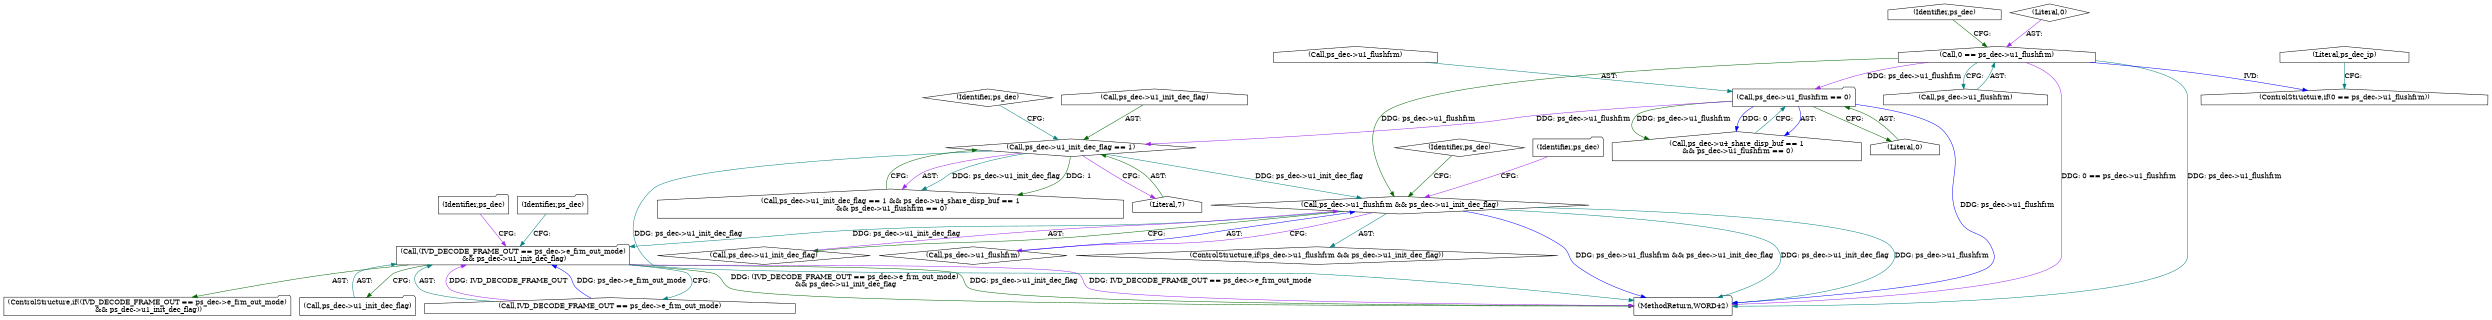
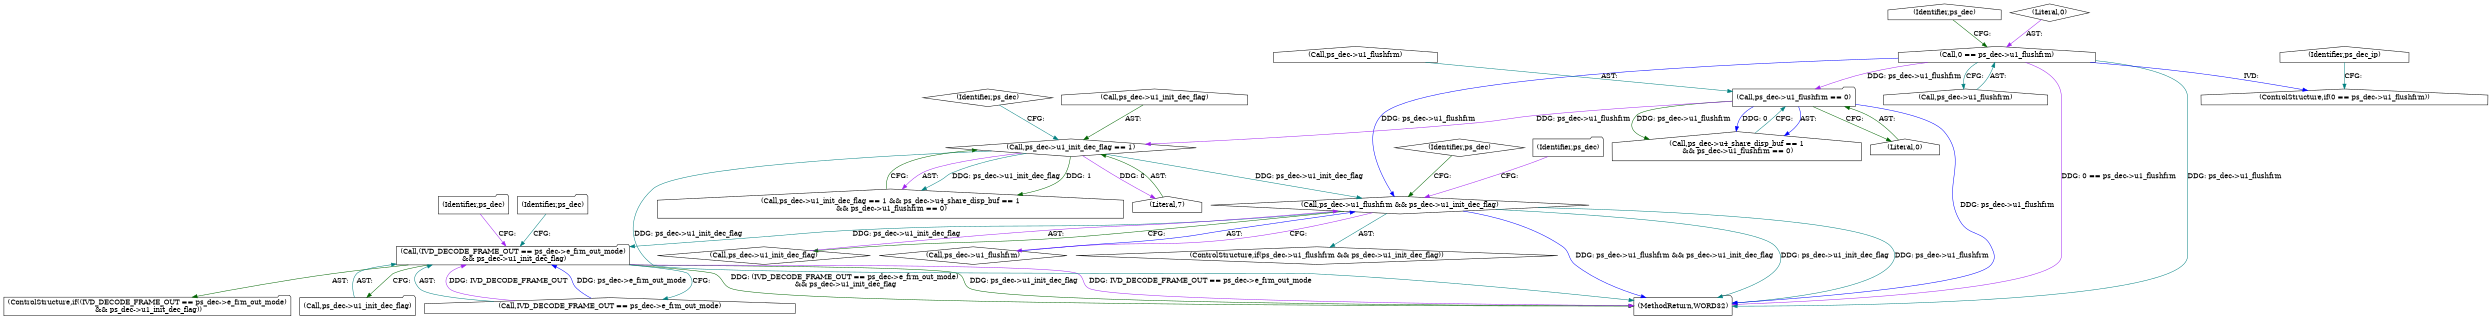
node "(Literal,ps_dec_ip)": label "(Literal,ps_dec_ip)" -> "(Identifier,ps_dec_ip)"
edge "(Call,0 == ps_dec->u1_flushfrm)" -> "(Call,ps_dec->u1_flushfrm && ps_dec->u1_init_dec_flag)": color darkgreen -> blue
edge "(Call,ps_dec->u1_init_dec_flag == 1)" -> "(Literal,7)": label "CFG: " -> "DDG: 0"
node "(MethodReturn,WORD42)": label "(MethodReturn,WORD42)" -> "(MethodReturn,WORD32)"
